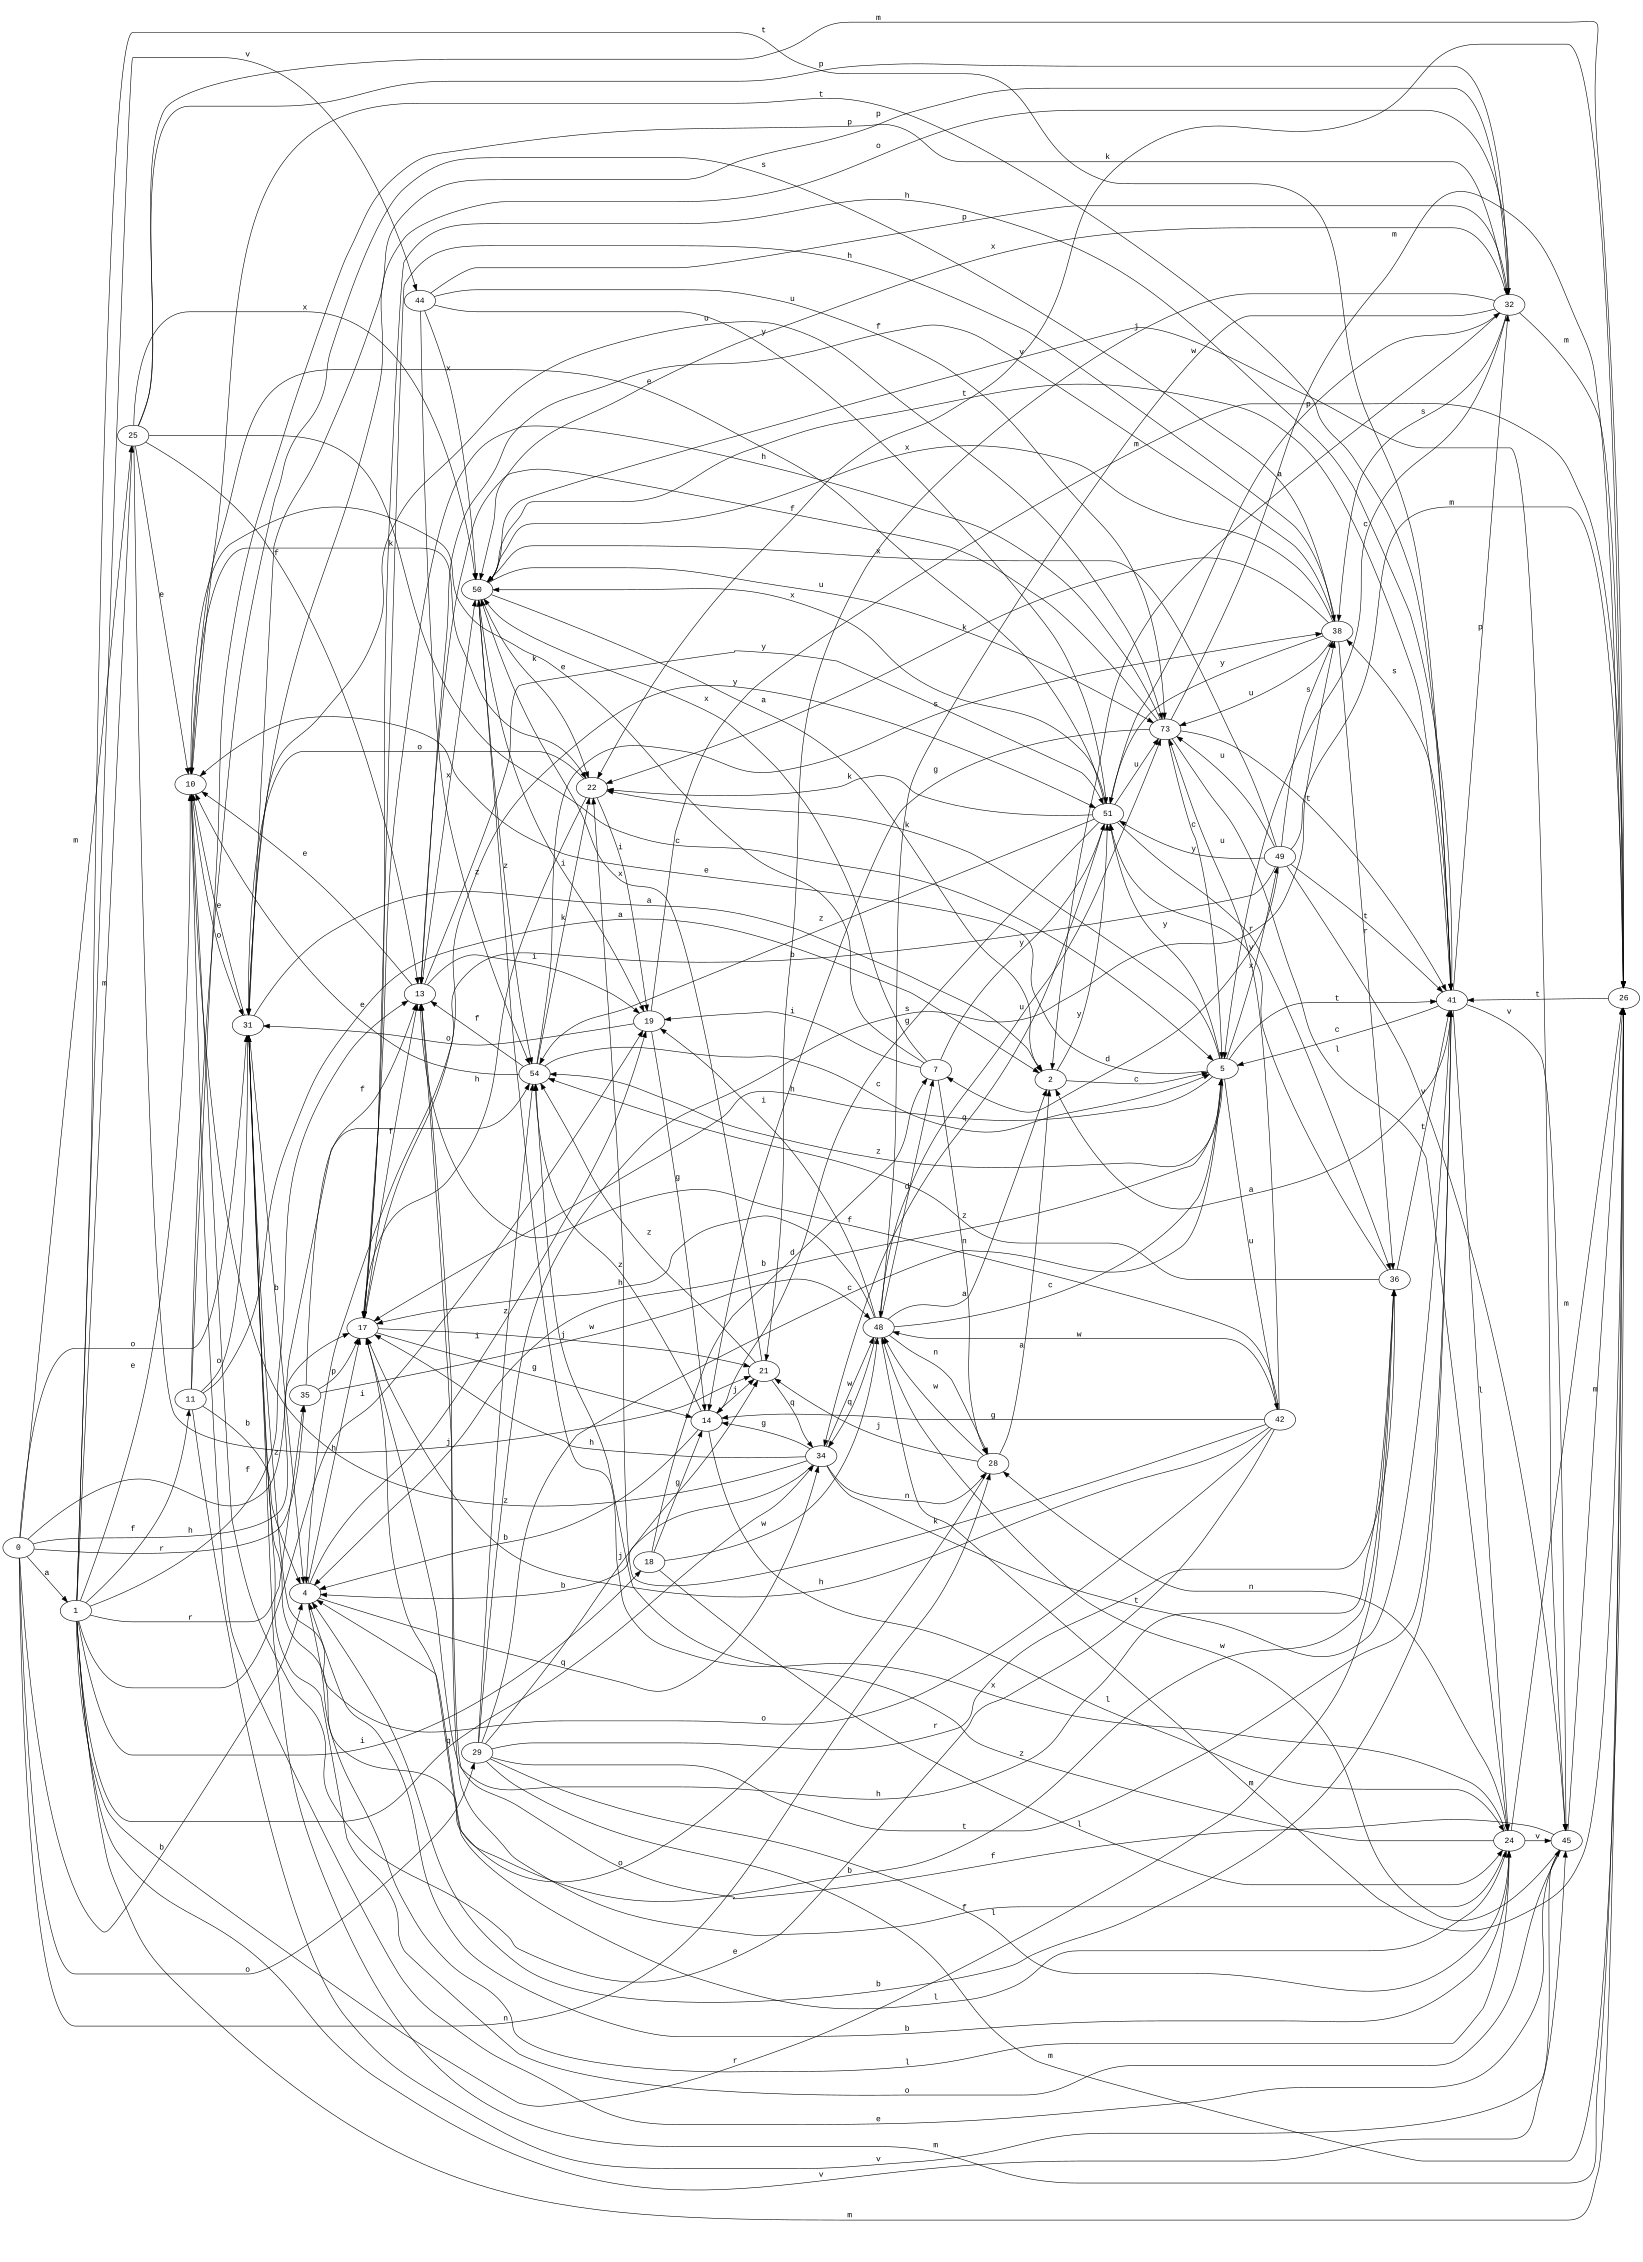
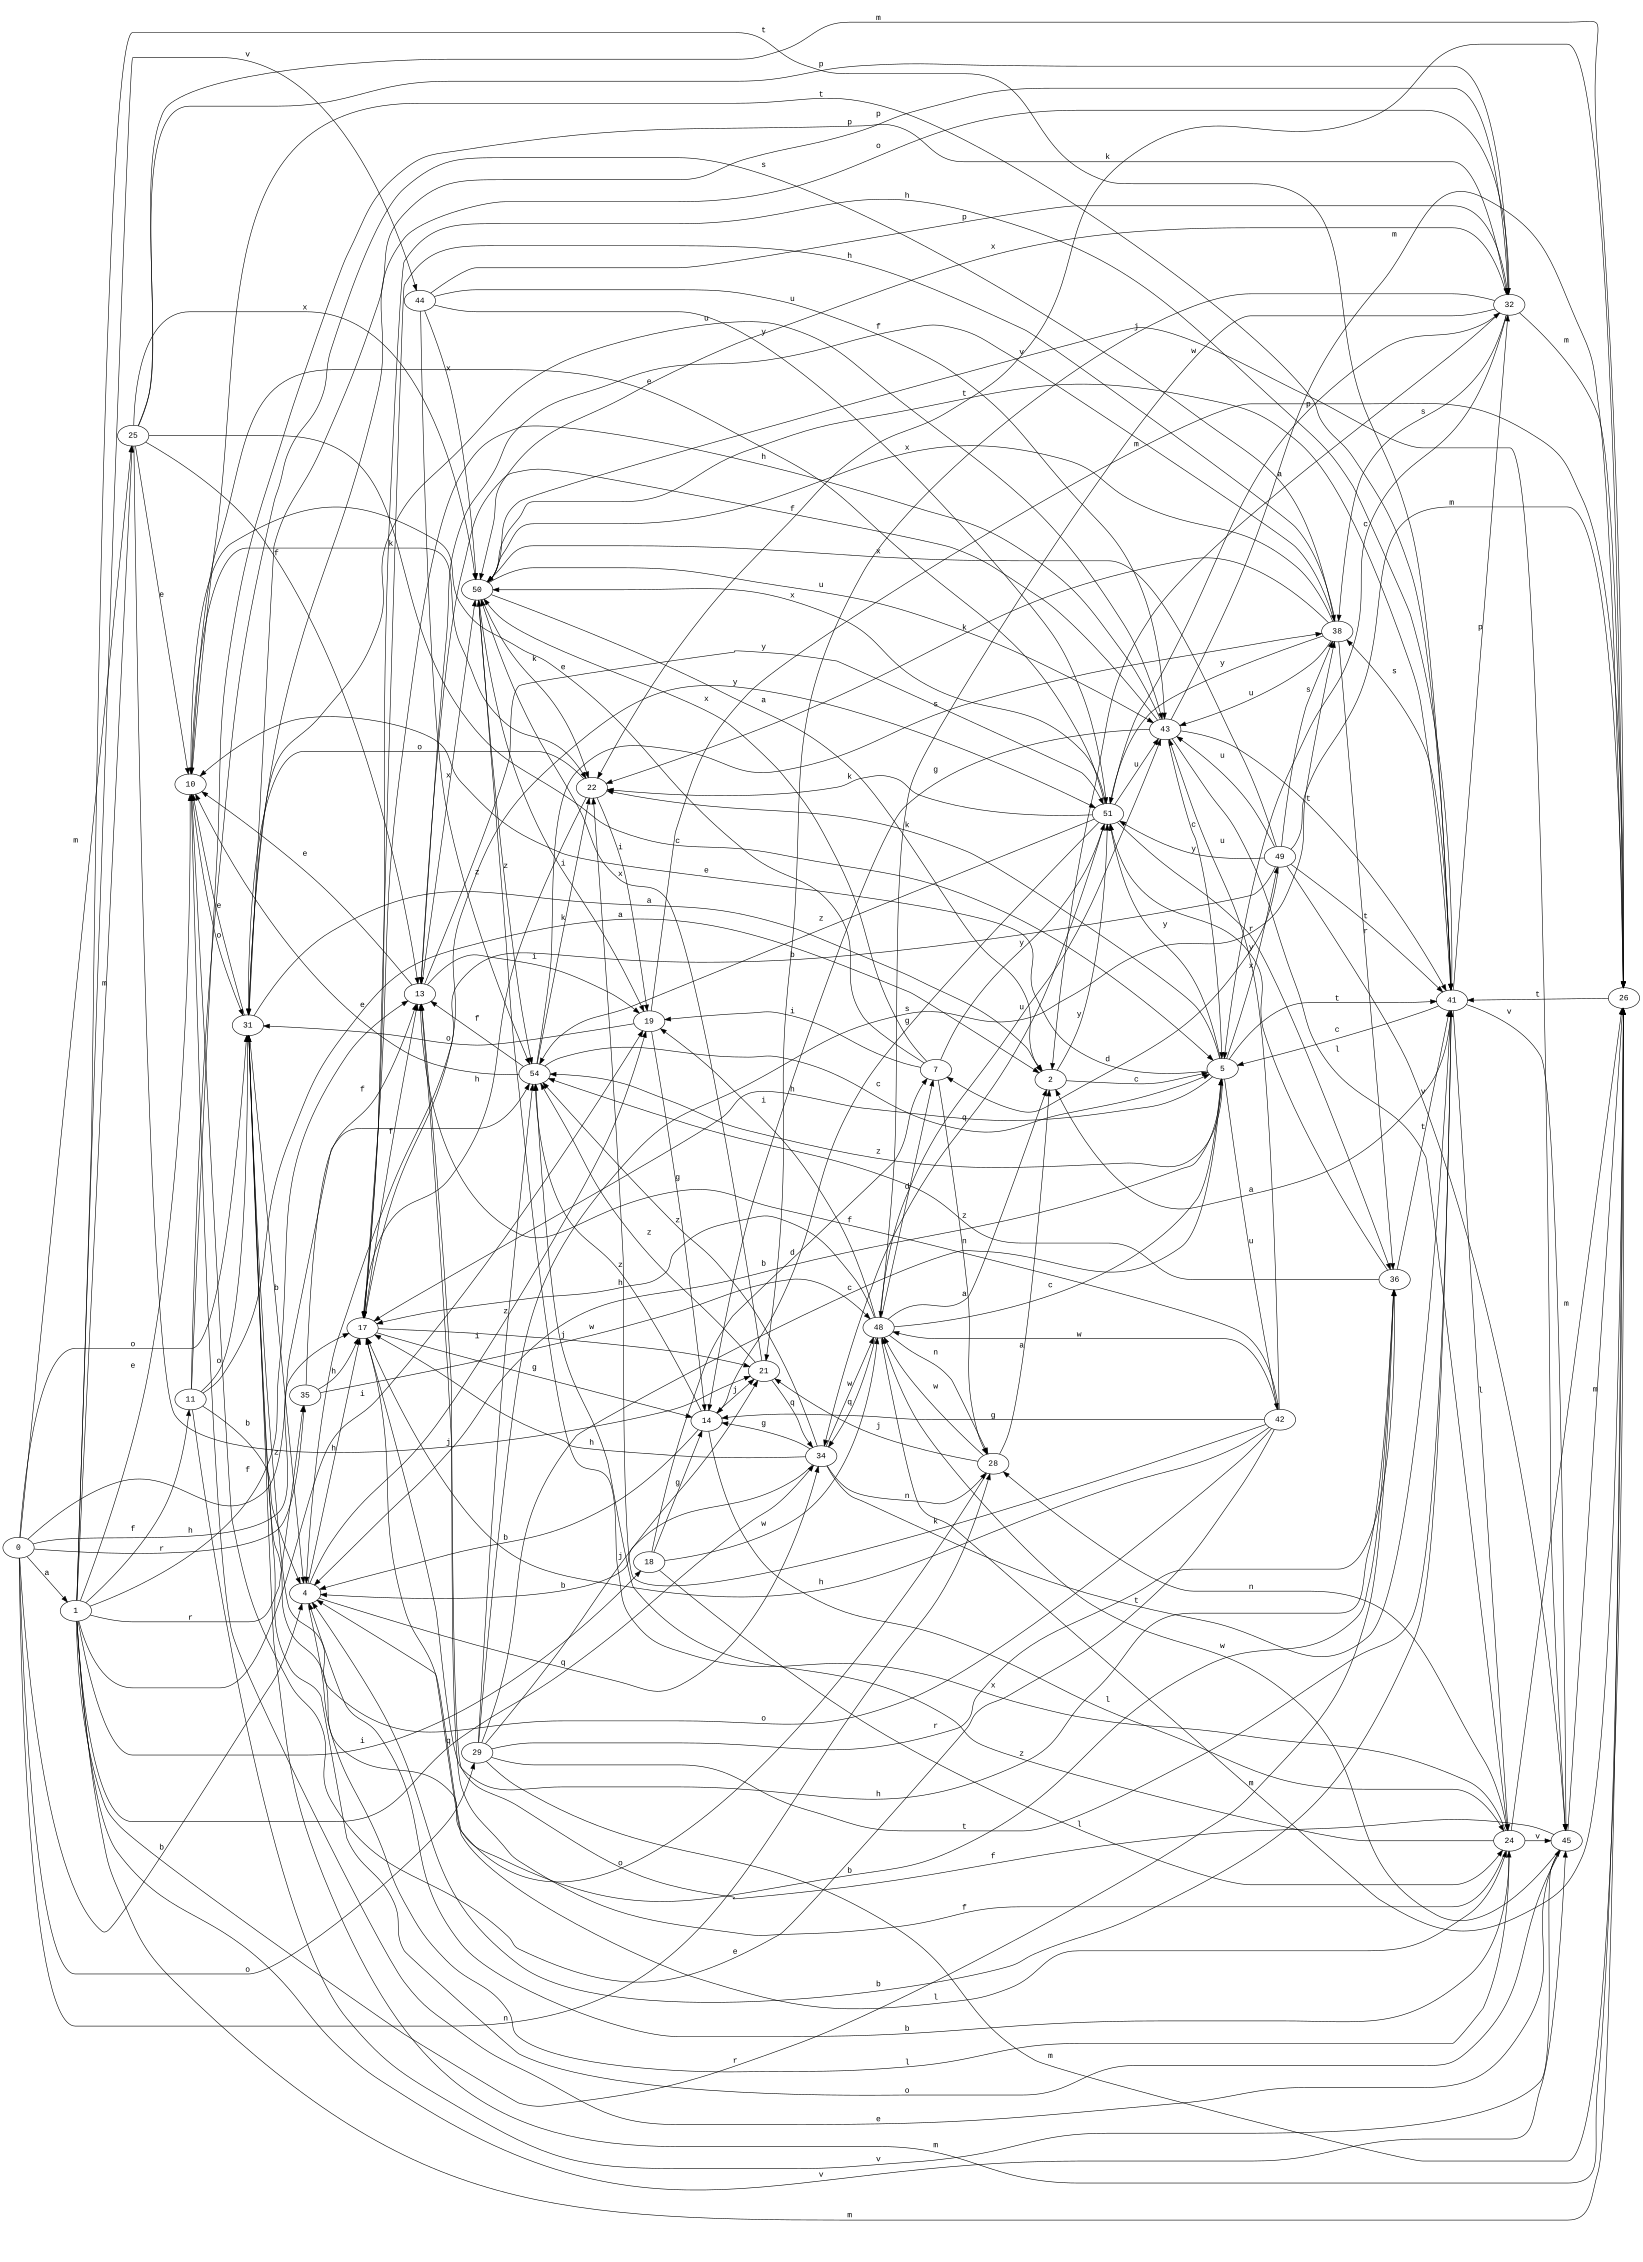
node "73": label "73" -> "43"
edge "35" -> "17": label "p" -> "h"
edge "34" -> "10": now "34" -> "54"
edge "29" -> "24": removed, label "l"
